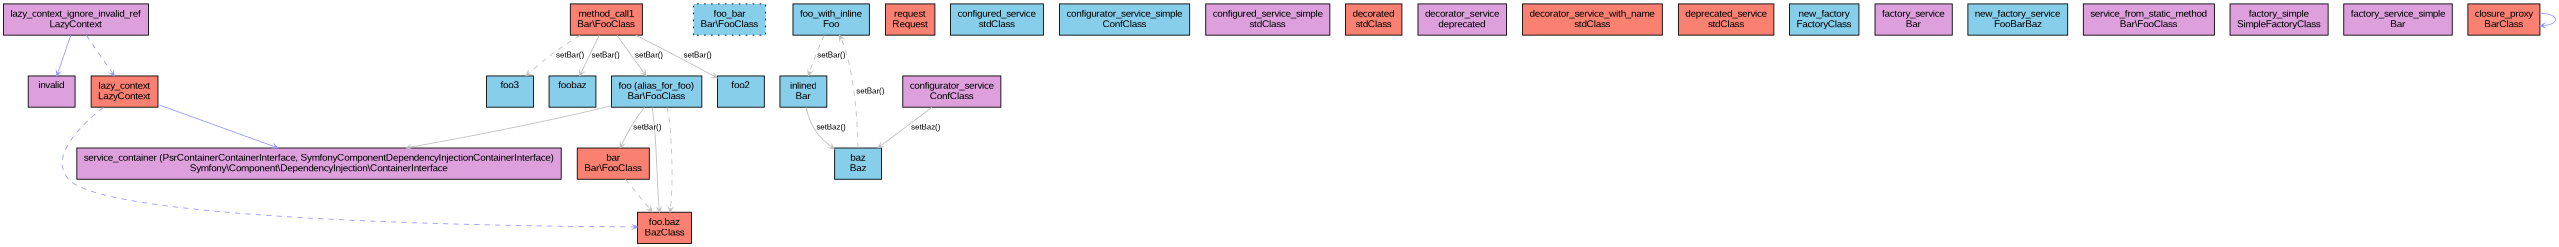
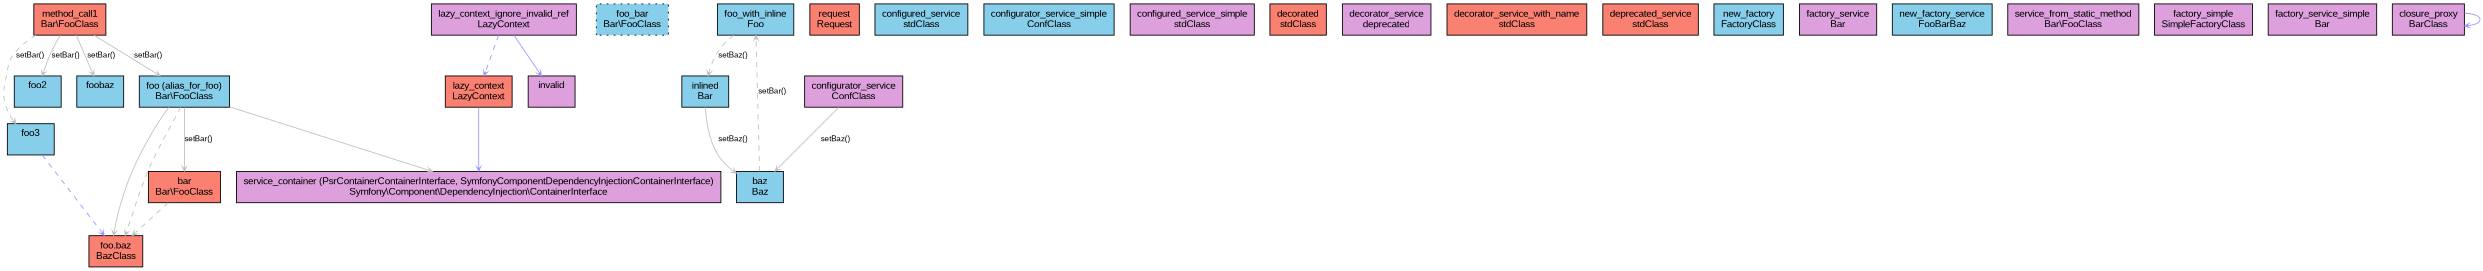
node "closure_proxy BarClass": fillcolor salmon -> plum
edge "foo_with_inline Foo" -> "inlined Bar": label "setBar()" -> "setBaz()"
edge "lazy_context LazyContext" -> "foo.baz BazClass": now "foo3" -> "foo.baz BazClass"
